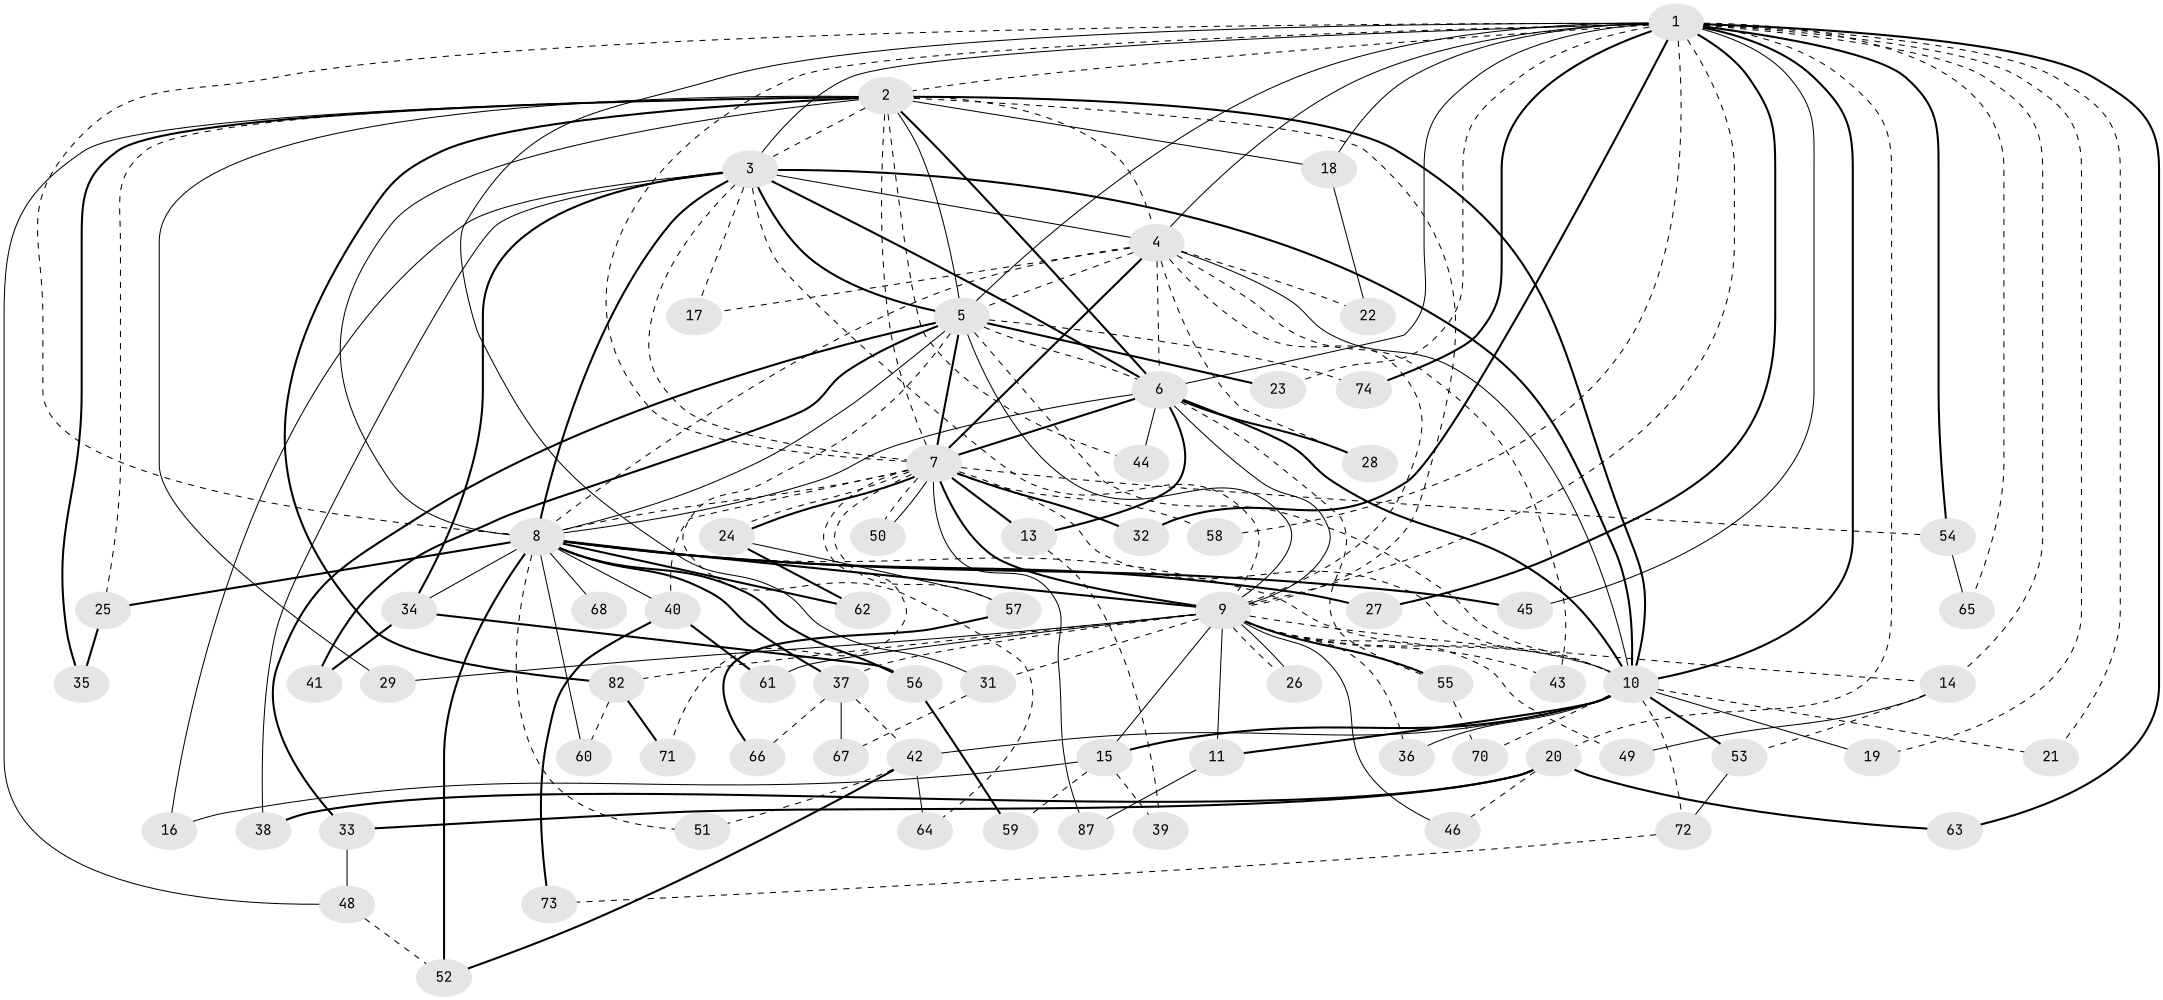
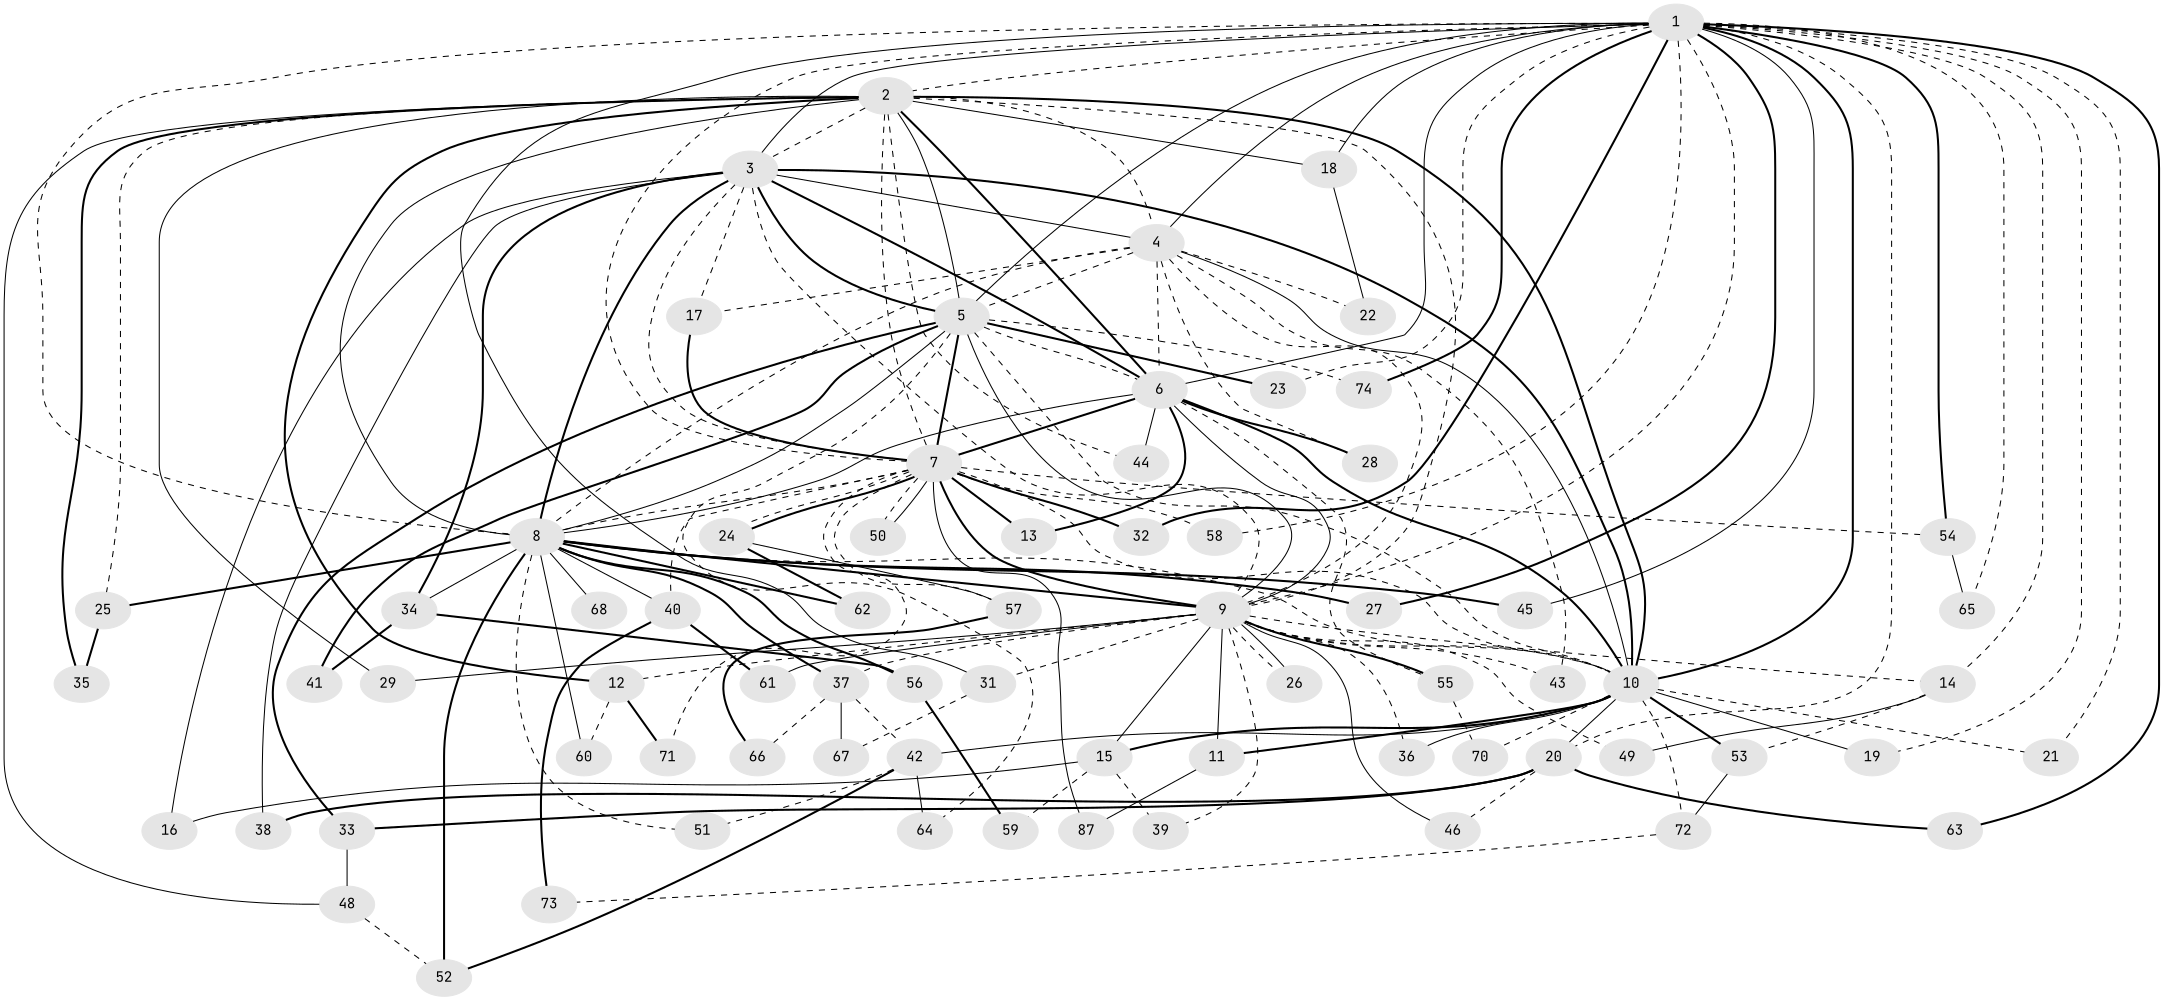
edge "4" -- "7": now "17" -- "7"
edge "13" -- "39": now "9" -- "39"
node "82": label "82" -> "12"
edge "10" -- "20": added
